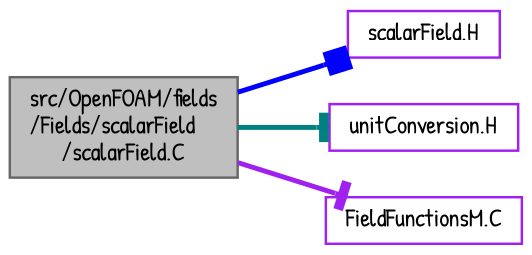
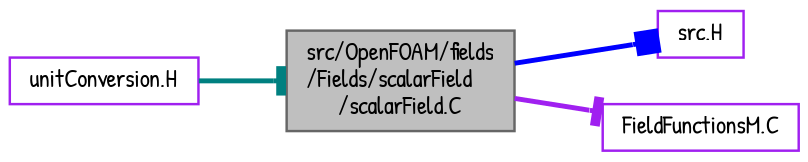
node "scalarField.H": label "scalarField.H" -> "src.H"
edge "src/OpenFOAM/fields /Fields/scalarField /scalarField.C" -> "unitConversion.H": reversed
